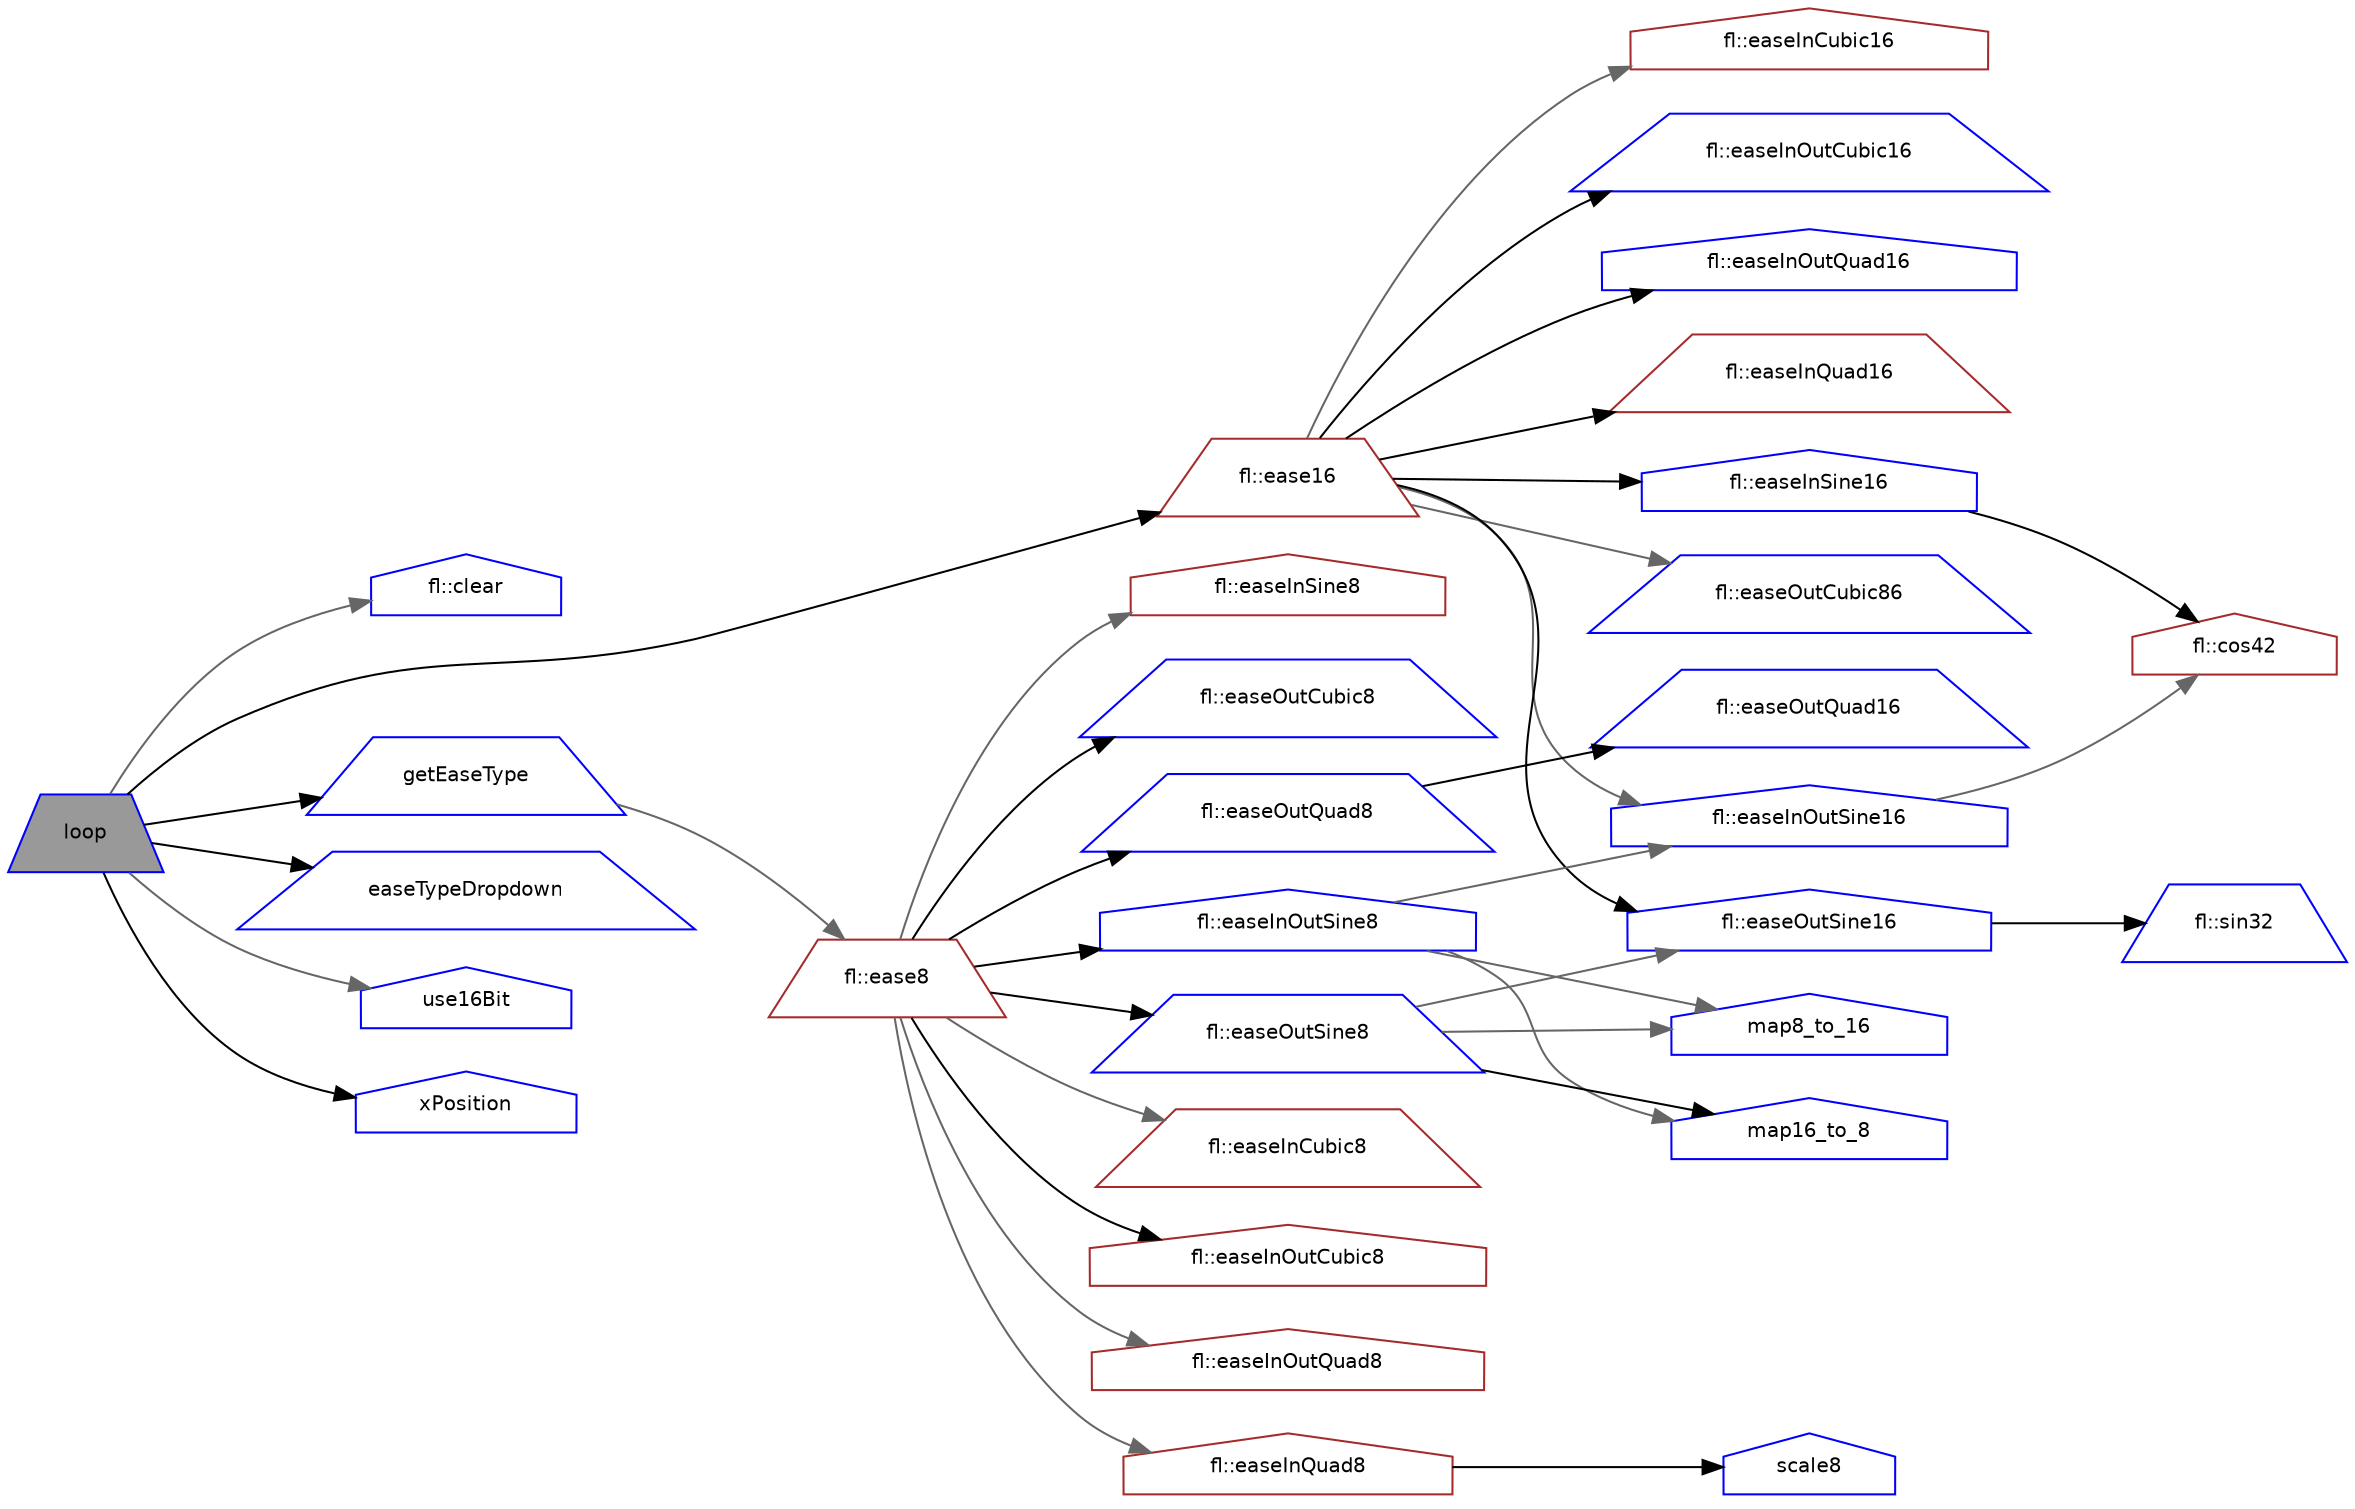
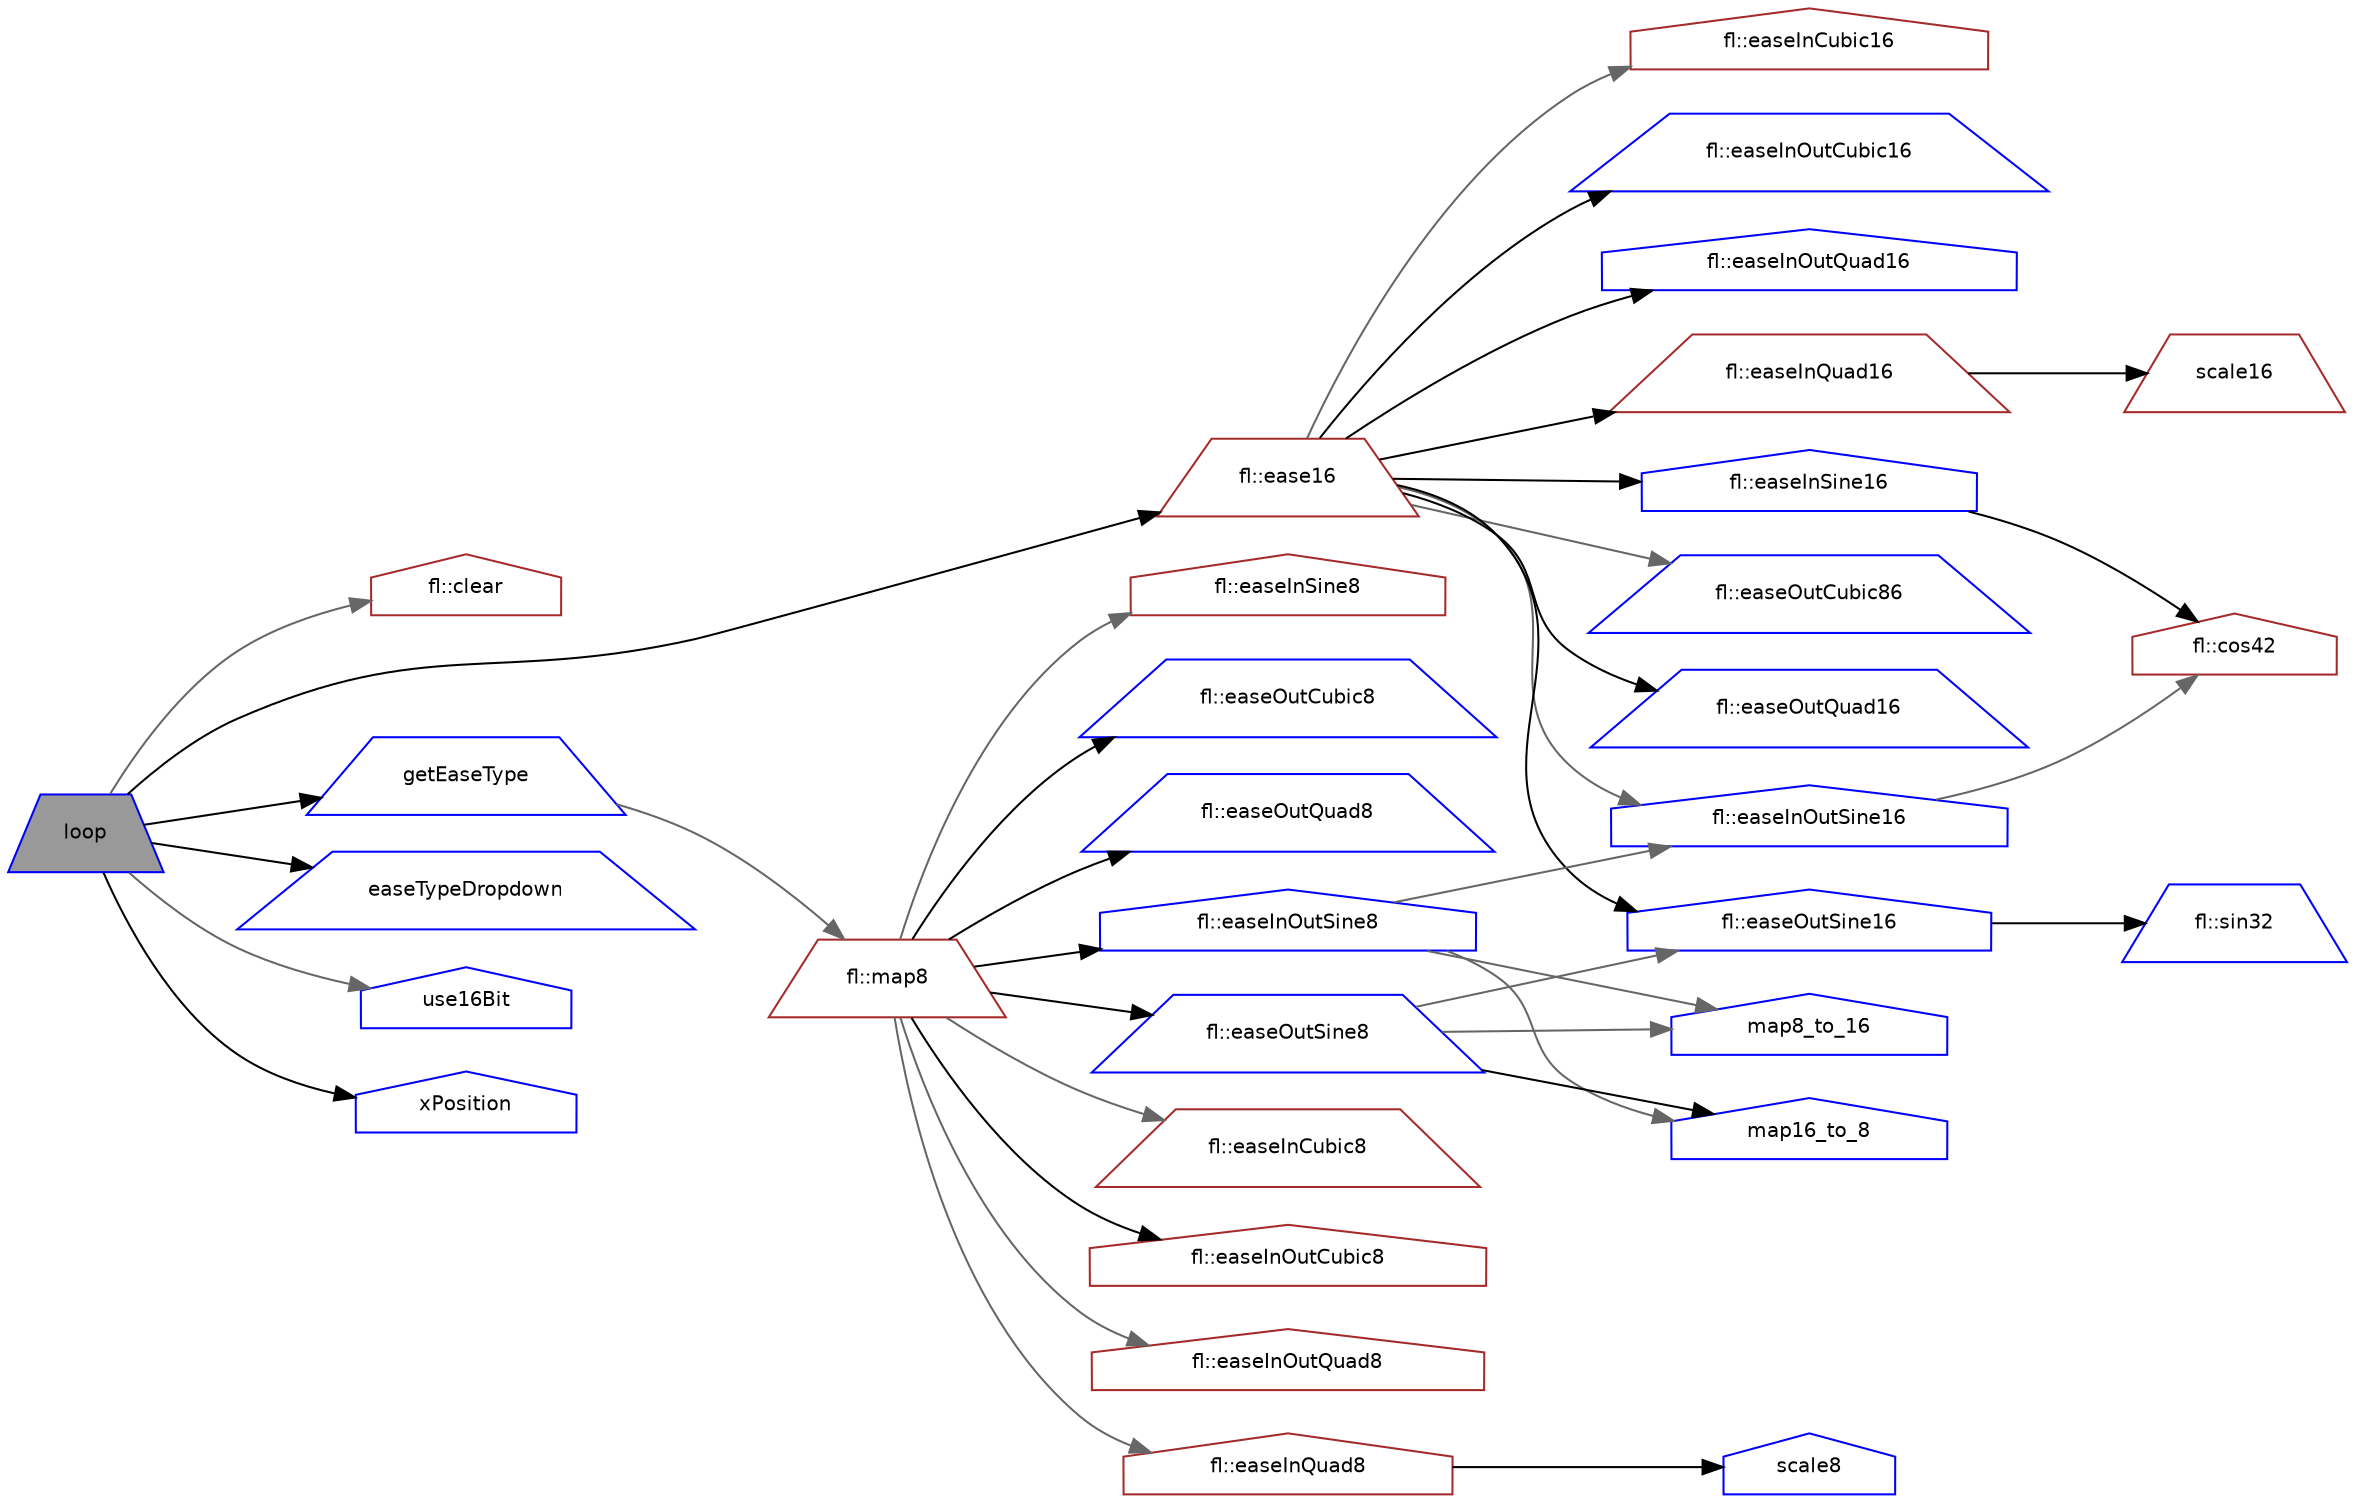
node "scale16": added
node "fl::clear": color blue -> brown
edge "fl::easeOutQuad8" -> "fl::easeOutQuad16": now "fl::ease16" -> "fl::easeOutQuad16"
node "fl::ease8": label "fl::ease8" -> "fl::map8"
